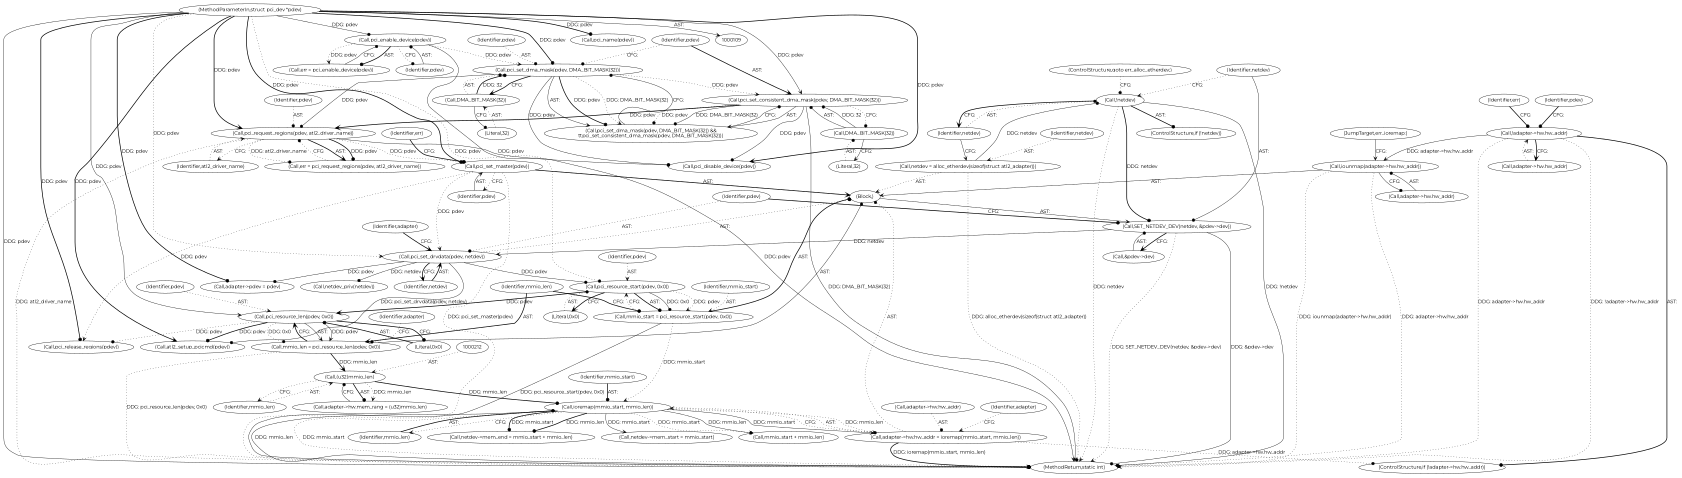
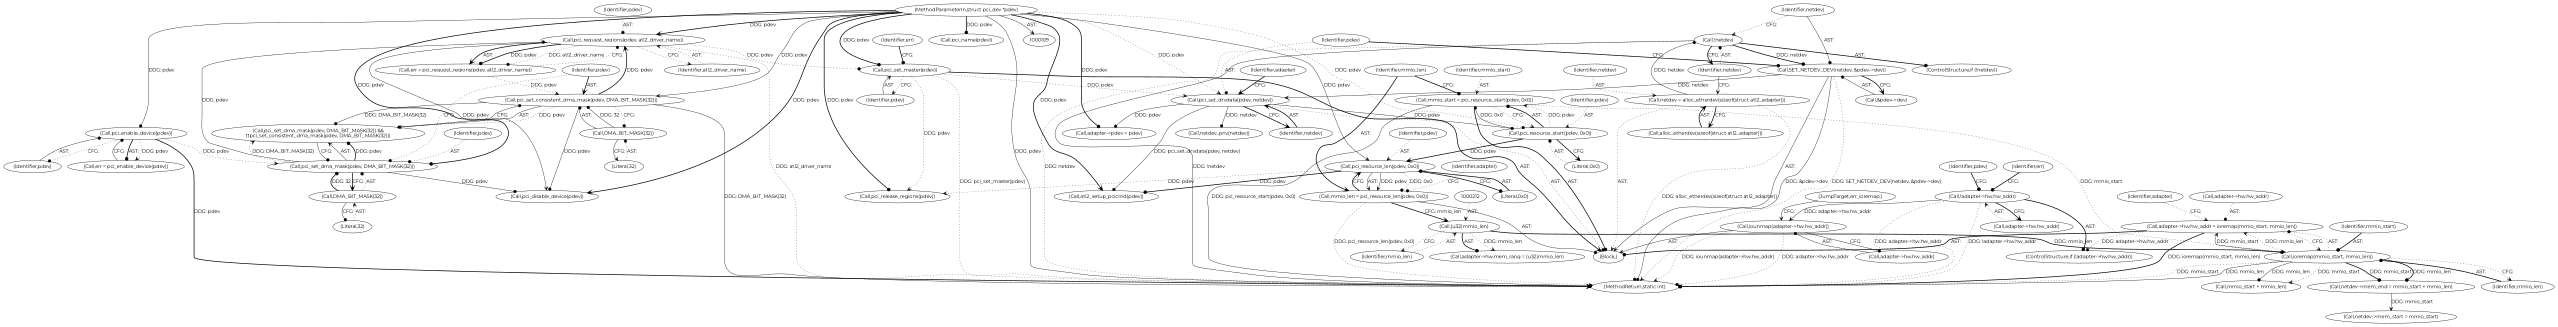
node "(ControlStructure,goto err_alloc_etherdev;)": removed
edge "(Call,pci_set_dma_mask(pdev, DMA_BIT_MASK(32)))" -> "(Call,pci_set_consistent_dma_mask(pdev, DMA_BIT_MASK(32)))": now "(Call,err = pci_request_regions(pdev, atl2_driver_name))" -> "(Call,pci_set_consistent_dma_mask(pdev, DMA_BIT_MASK(32)))"
node "(Call,alloc_etherdev(sizeof(struct atl2_adapter)))": added
edge "(Call,pci_request_regions(pdev, atl2_driver_name))" -> "(Call,pci_disable_device(pdev))": arrowhead dot -> vee
edge "(Block,)" -> "(Call,SET_NETDEV_DEV(netdev, &pdev->dev))": reversed
edge "(Call,pci_enable_device(pdev))" -> "(MethodReturn,static int)": style solid -> bold
edge "(Call,adapter->hw.hw_addr = ioremap(mmio_start, mmio_len))" -> "(Block,)": style dotted -> bold
edge "(Call,pci_resource_len(pdev, 0x0))" -> "(Call,pci_release_regions(pdev))": arrowhead dot -> vee
edge "(Call,mmio_len = pci_resource_len(pdev, 0x0))" -> "(Call,(u32)mmio_len)": label "DDG: mmio_len" -> "CFG: mmio_len"
edge "(Call,adapter->hw.mem_rang = (u32)mmio_len)" -> "(Call,(u32)mmio_len)": removed, label "CFG:"
edge "(Call,ioremap(mmio_start, mmio_len))" -> "(Call,netdev->mem_start = mmio_start)": now "(Call,netdev->mem_end = mmio_start + mmio_len)" -> "(Call,netdev->mem_start = mmio_start)"
